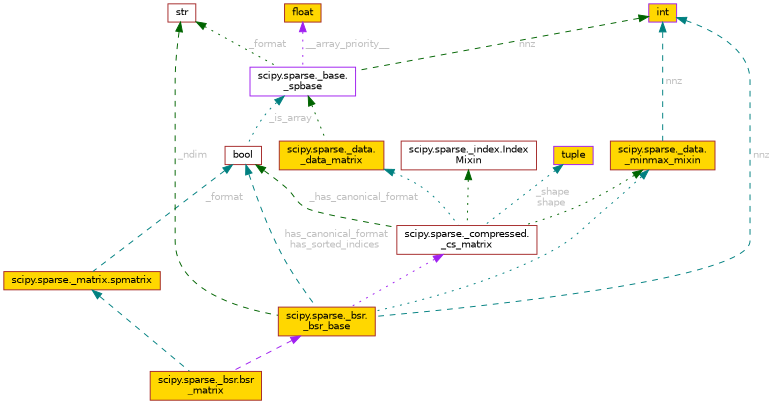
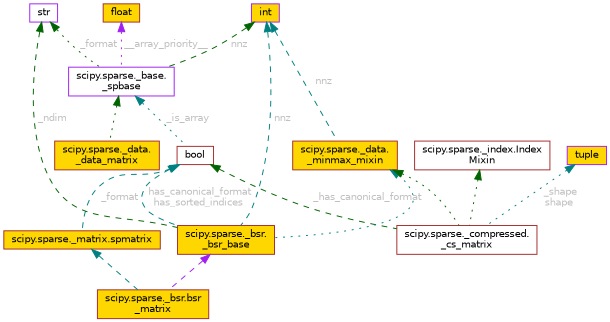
node "str": color brown -> purple
edge "scipy.sparse._compressed. _cs_matrix" -> "scipy.sparse._data. _data_matrix": removed
edge "scipy.sparse._bsr. _bsr_base" -> "scipy.sparse._compressed. _cs_matrix": removed
